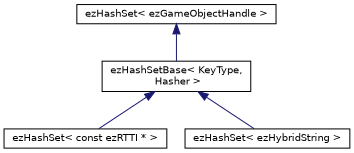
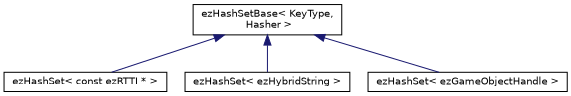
edge "ezHashSetBase< KeyType, Hasher >" -> "ezHashSet< ezGameObjectHandle >": reversed
